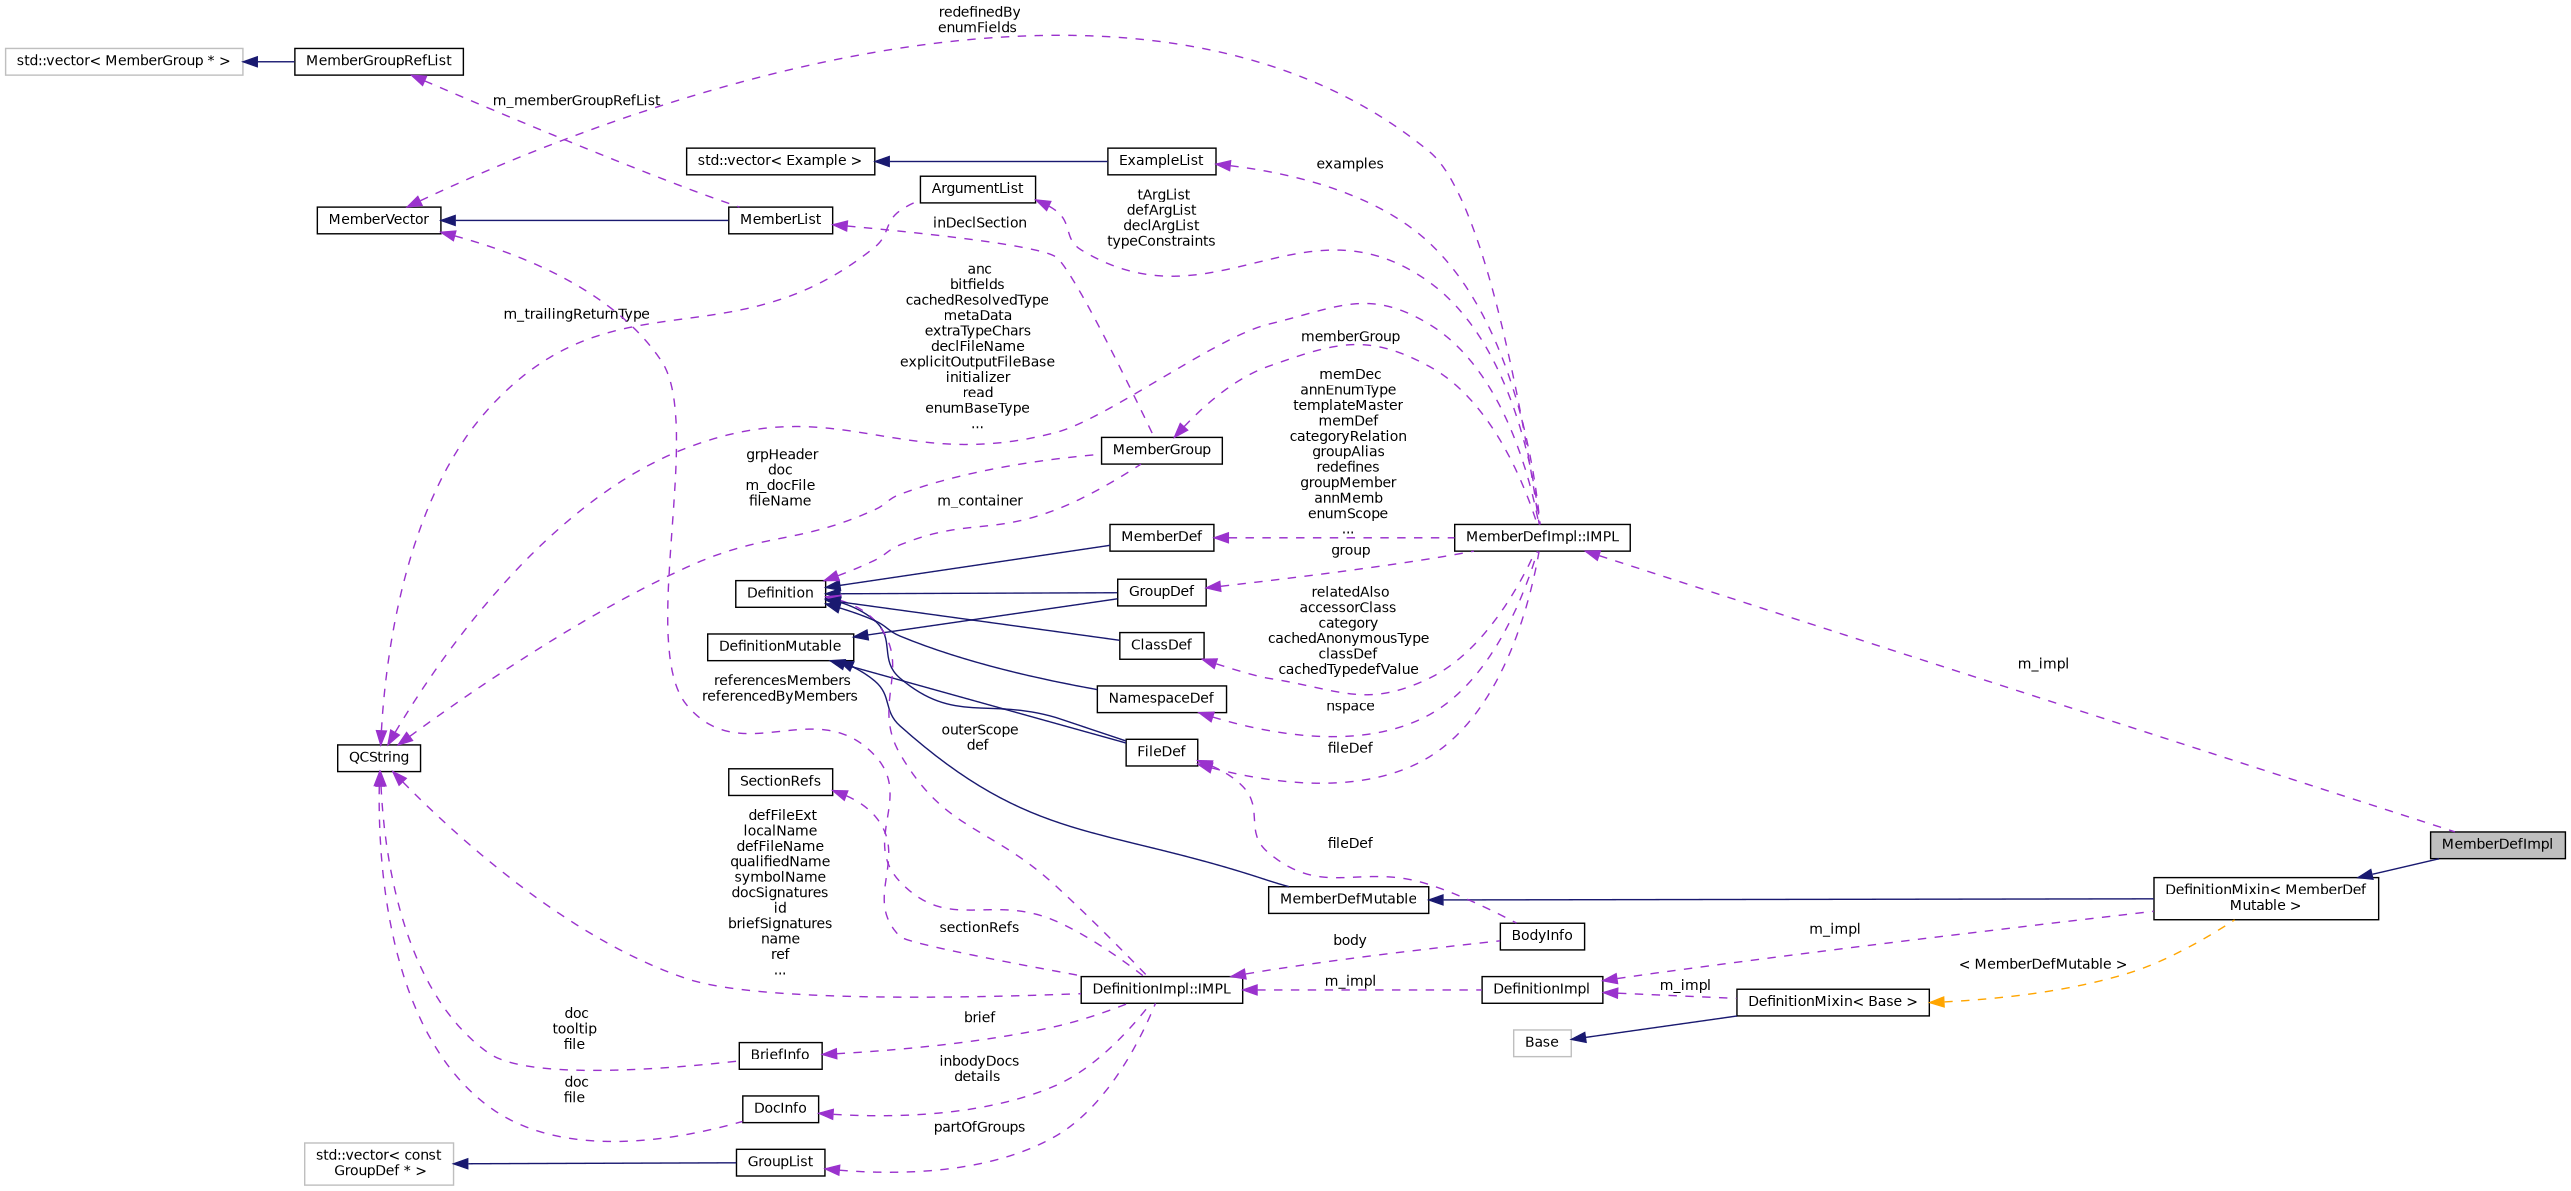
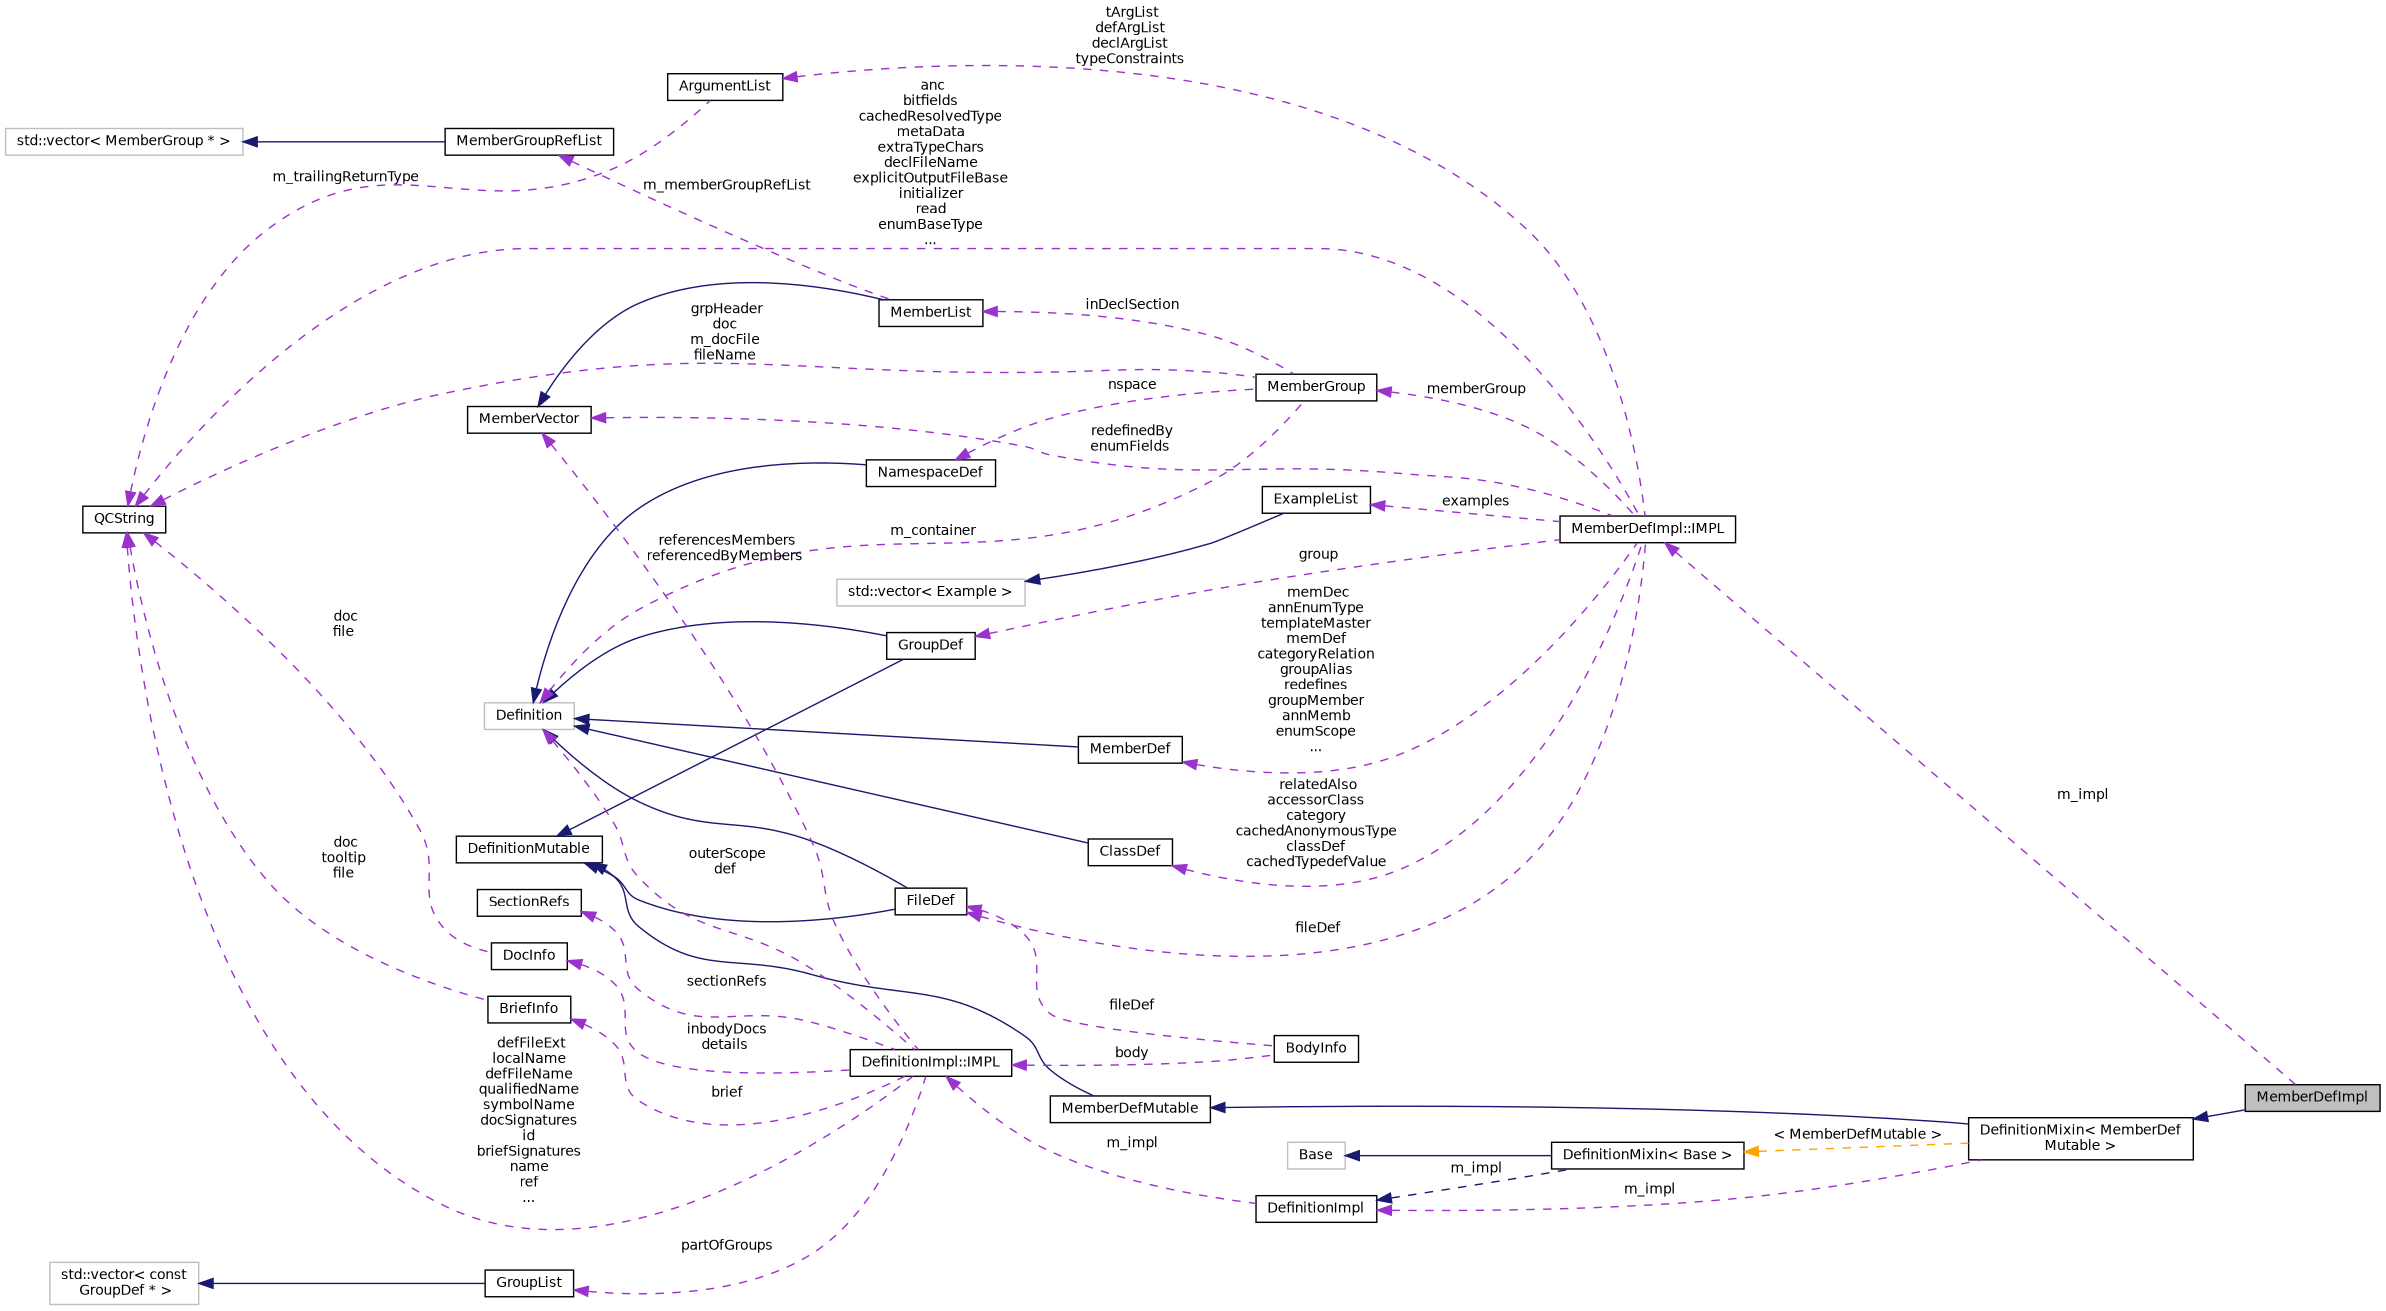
node "std::vector< Example >": color black -> grey75
node "Definition": color black -> grey75
edge "MemberDefImpl::IMPL" -> "NamespaceDef": now "MemberGroup" -> "NamespaceDef"
edge "DefinitionMixin< Base >" -> "DefinitionImpl": color darkorchid3 -> midnightblue
